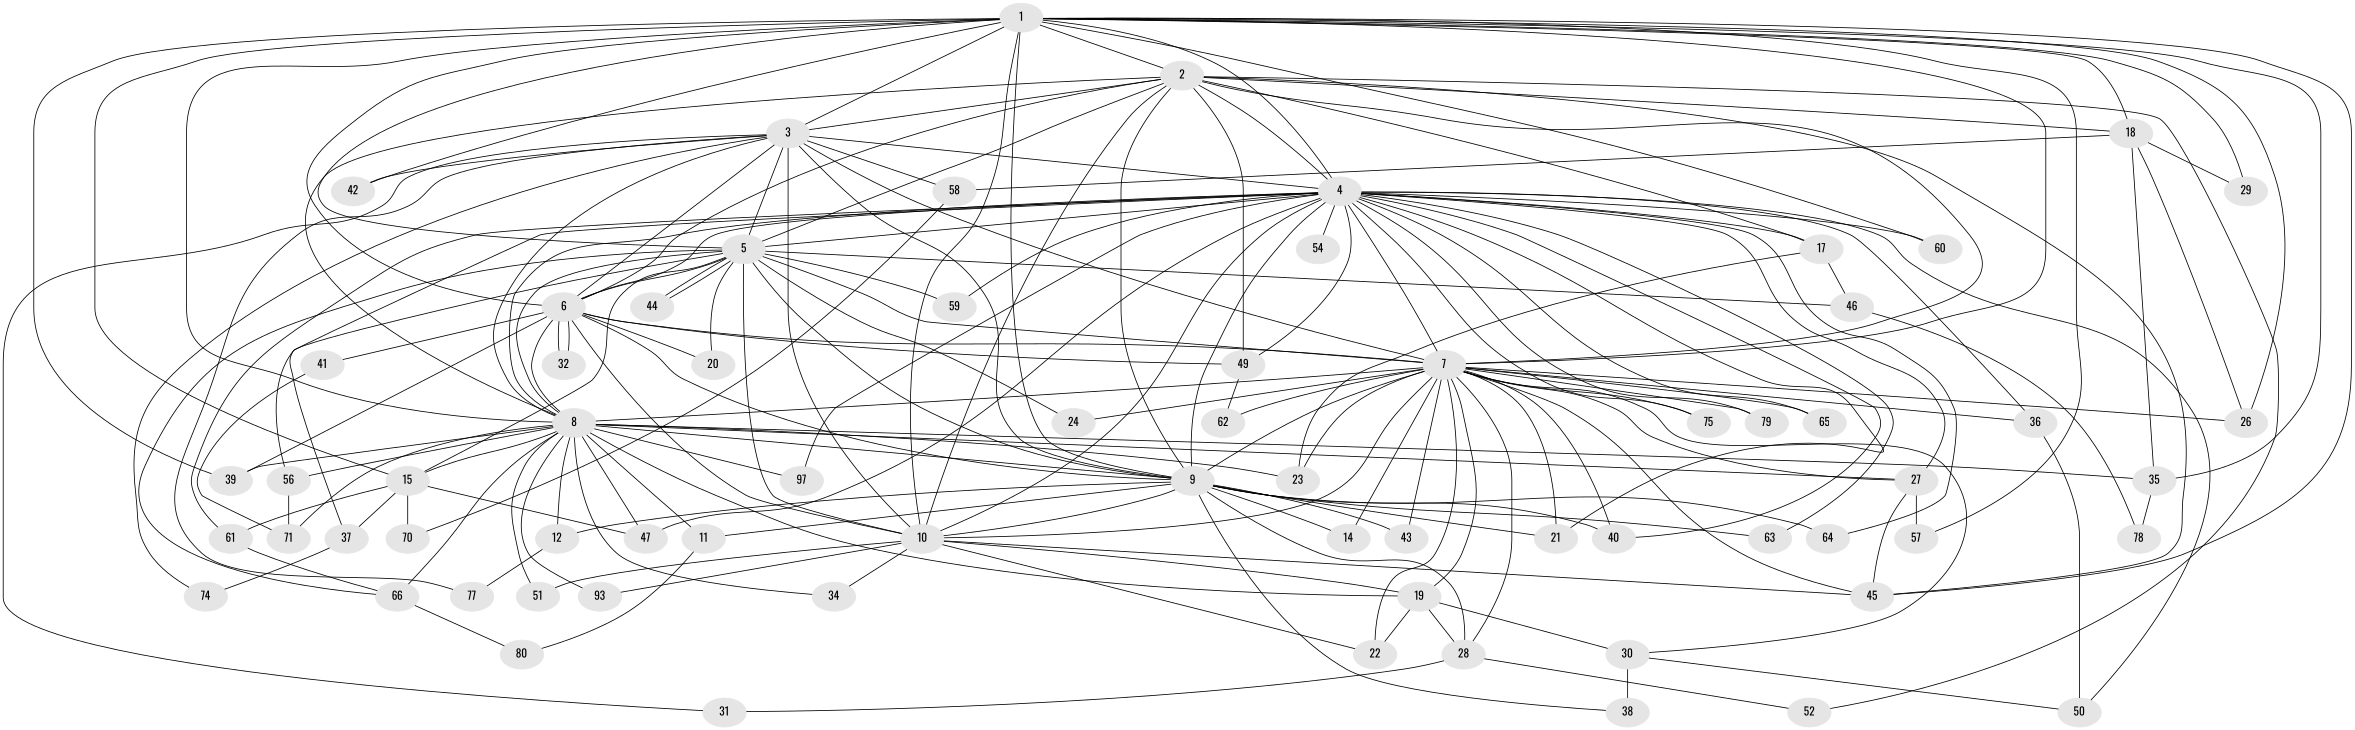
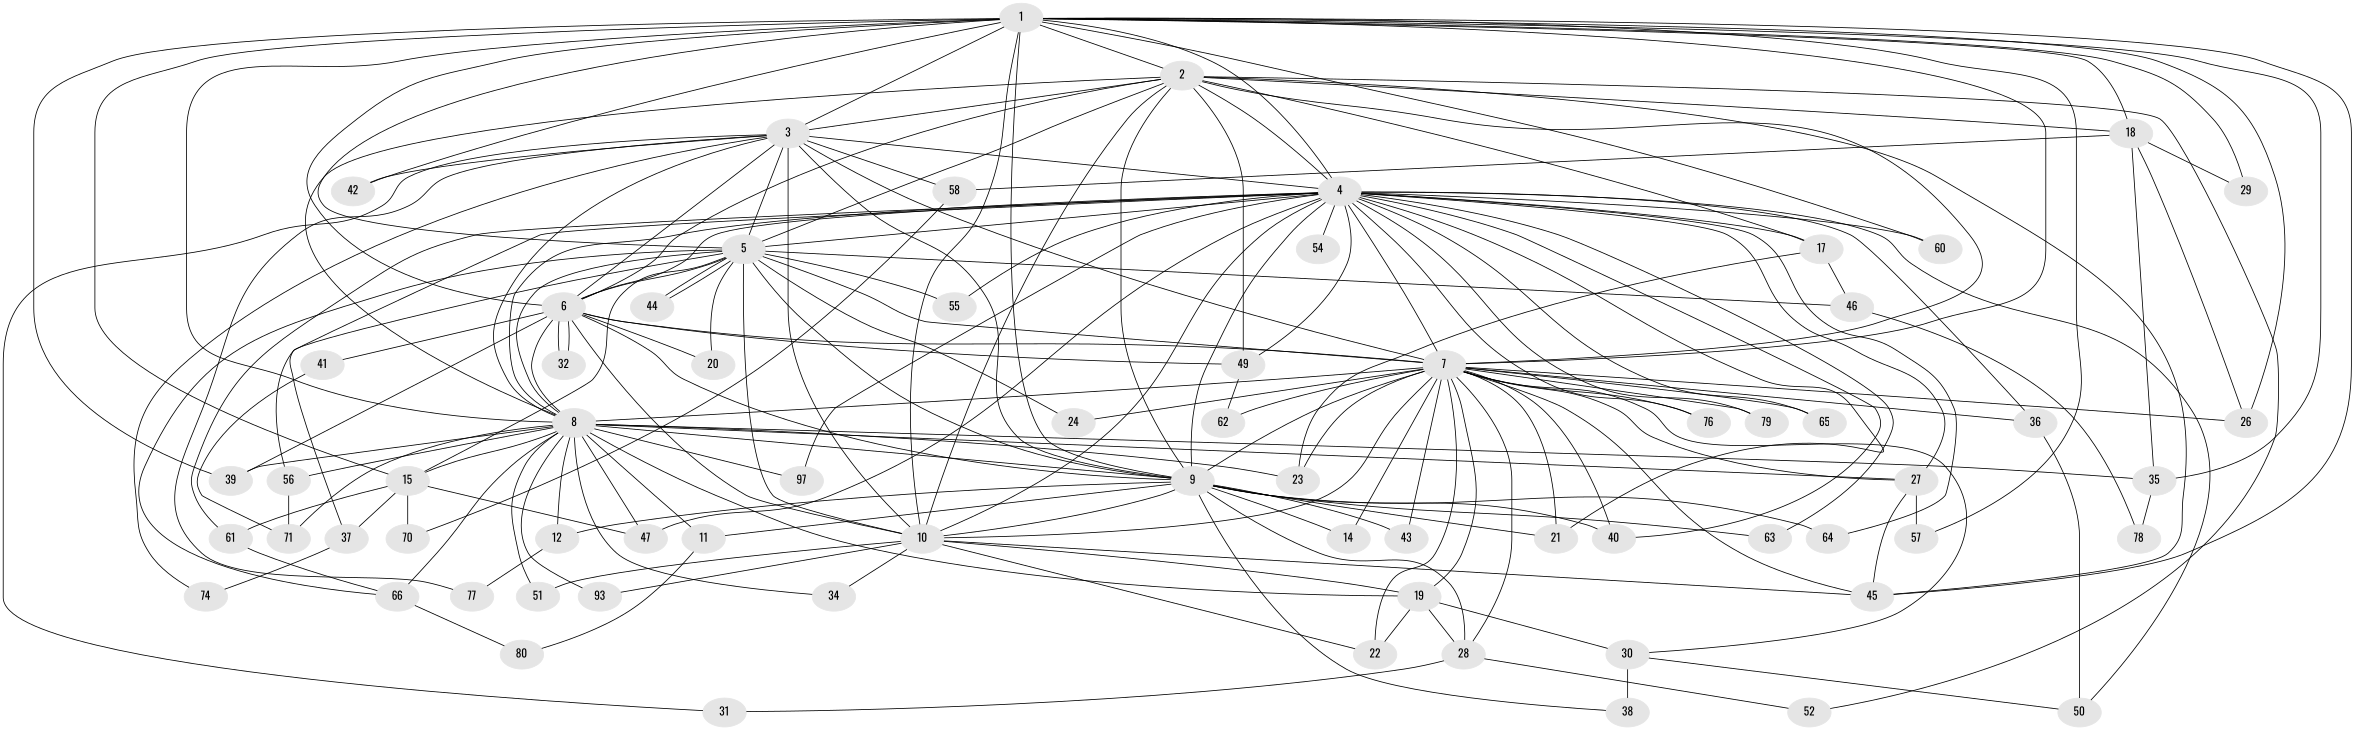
node "59": label "59" -> "55"
node "75": label "75" -> "76"
